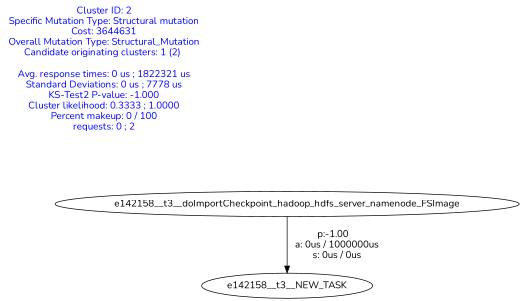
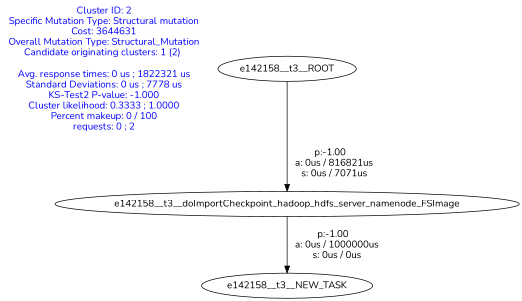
node "e142158__t3__ROOT": added
